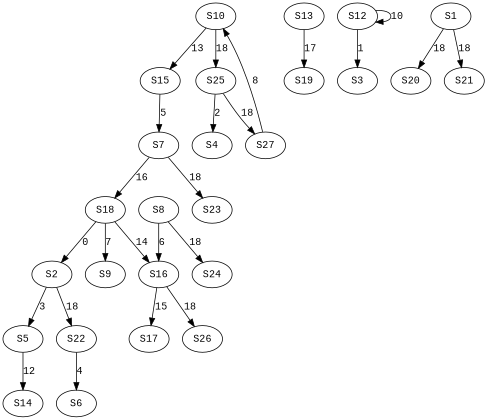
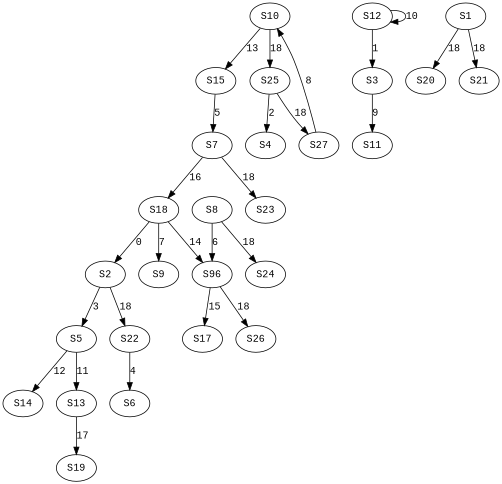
node "S11": added
node "S16": label "S16" -> "S96"
edge "S5" -> "S13": added, label "11"
